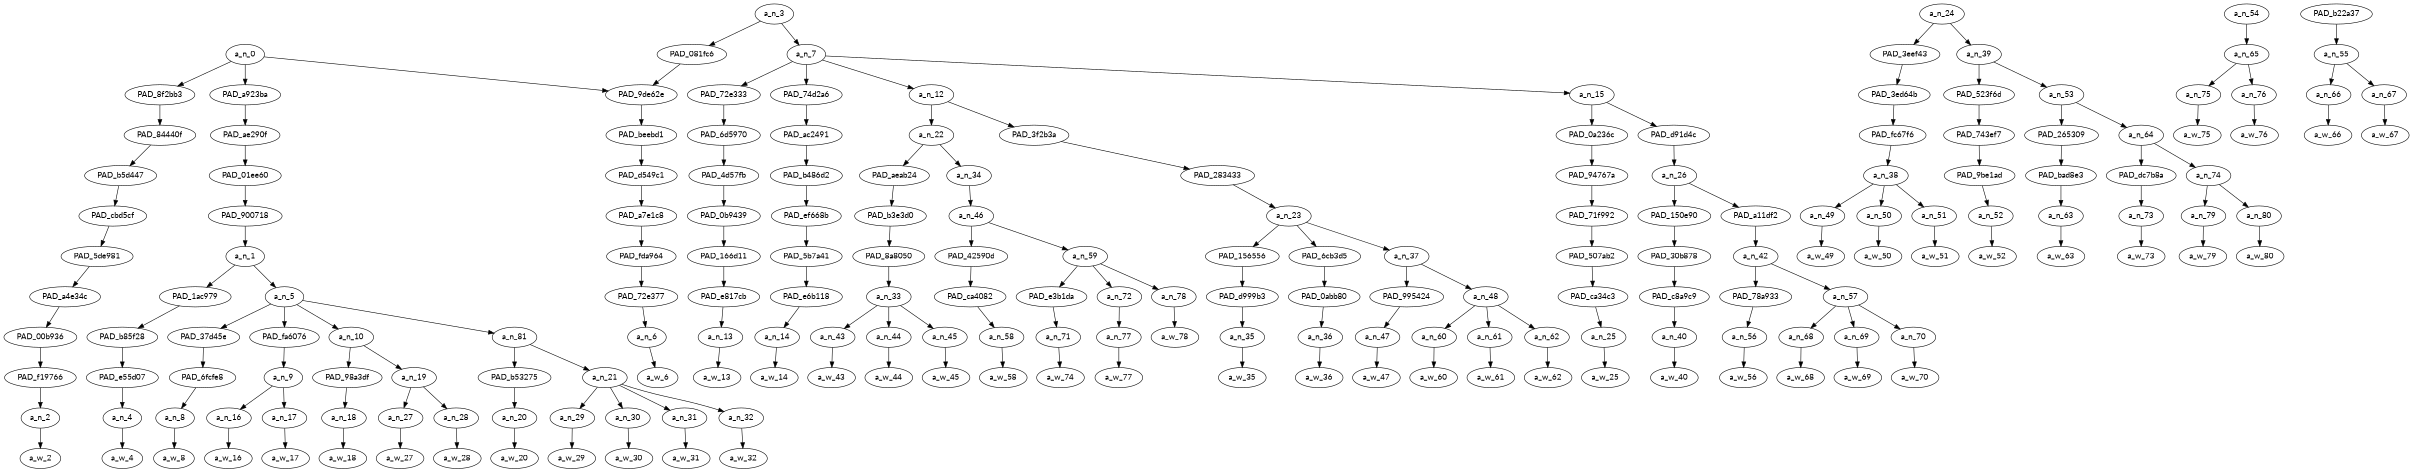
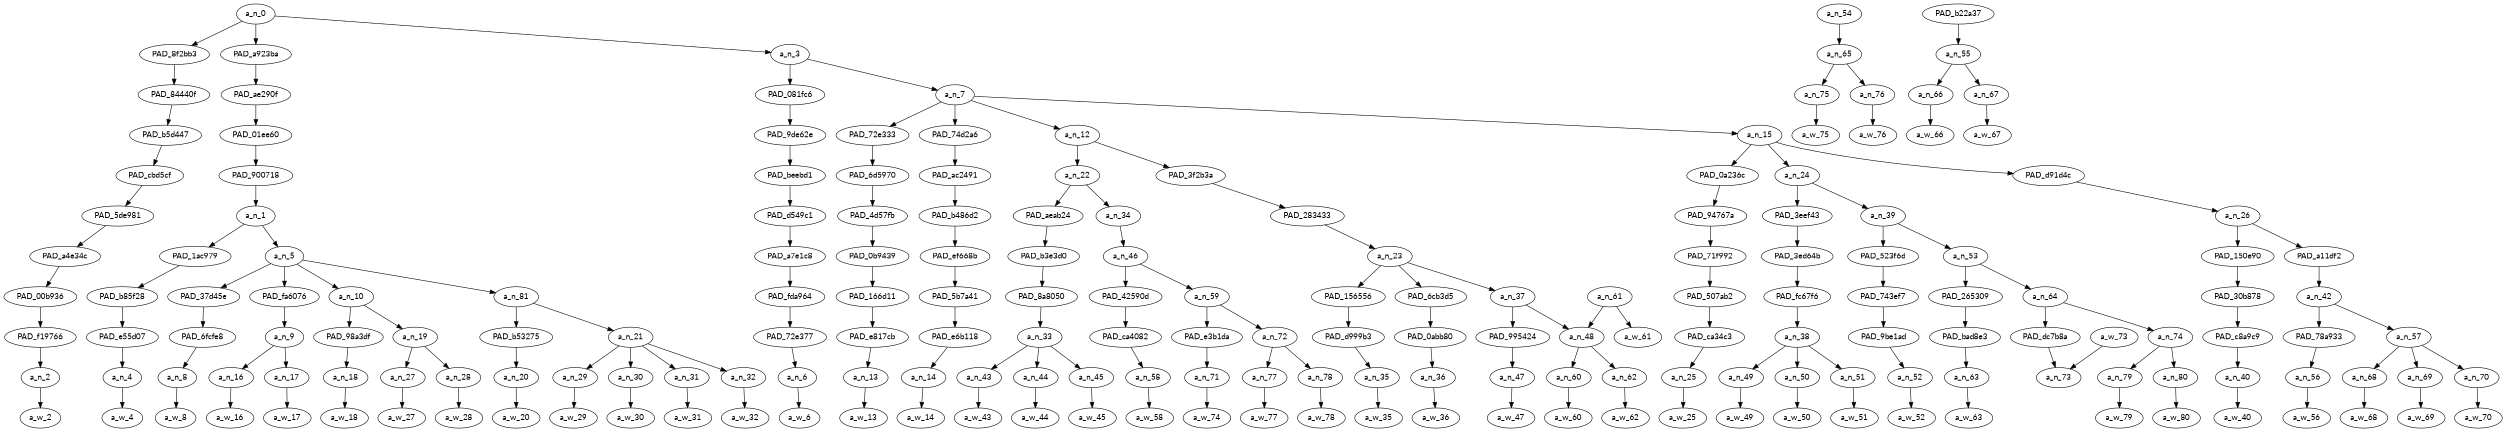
edge "a_n_0" -> "PAD_9de62e": now "a_n_0" -> "a_n_3"
edge "a_n_15" -> "a_n_24": added
edge "a_n_73" -> "a_w_73": reversed
edge "a_n_59" -> "a_n_78": now "a_n_72" -> "a_n_78"
edge "a_n_48" -> "a_n_61": reversed
